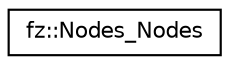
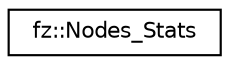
node "fz::Nodes_Nodes": label "fz::Nodes_Nodes" -> "fz::Nodes_Stats"
